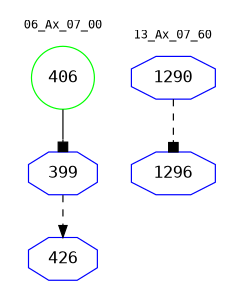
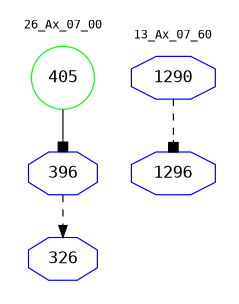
cluster "06_Ax_07_00": label "06_Ax_07_00" -> "26_Ax_07_00"
node "406": label "406" -> "405"
node "399": label "399" -> "396"
node "426": label "426" -> "326"
